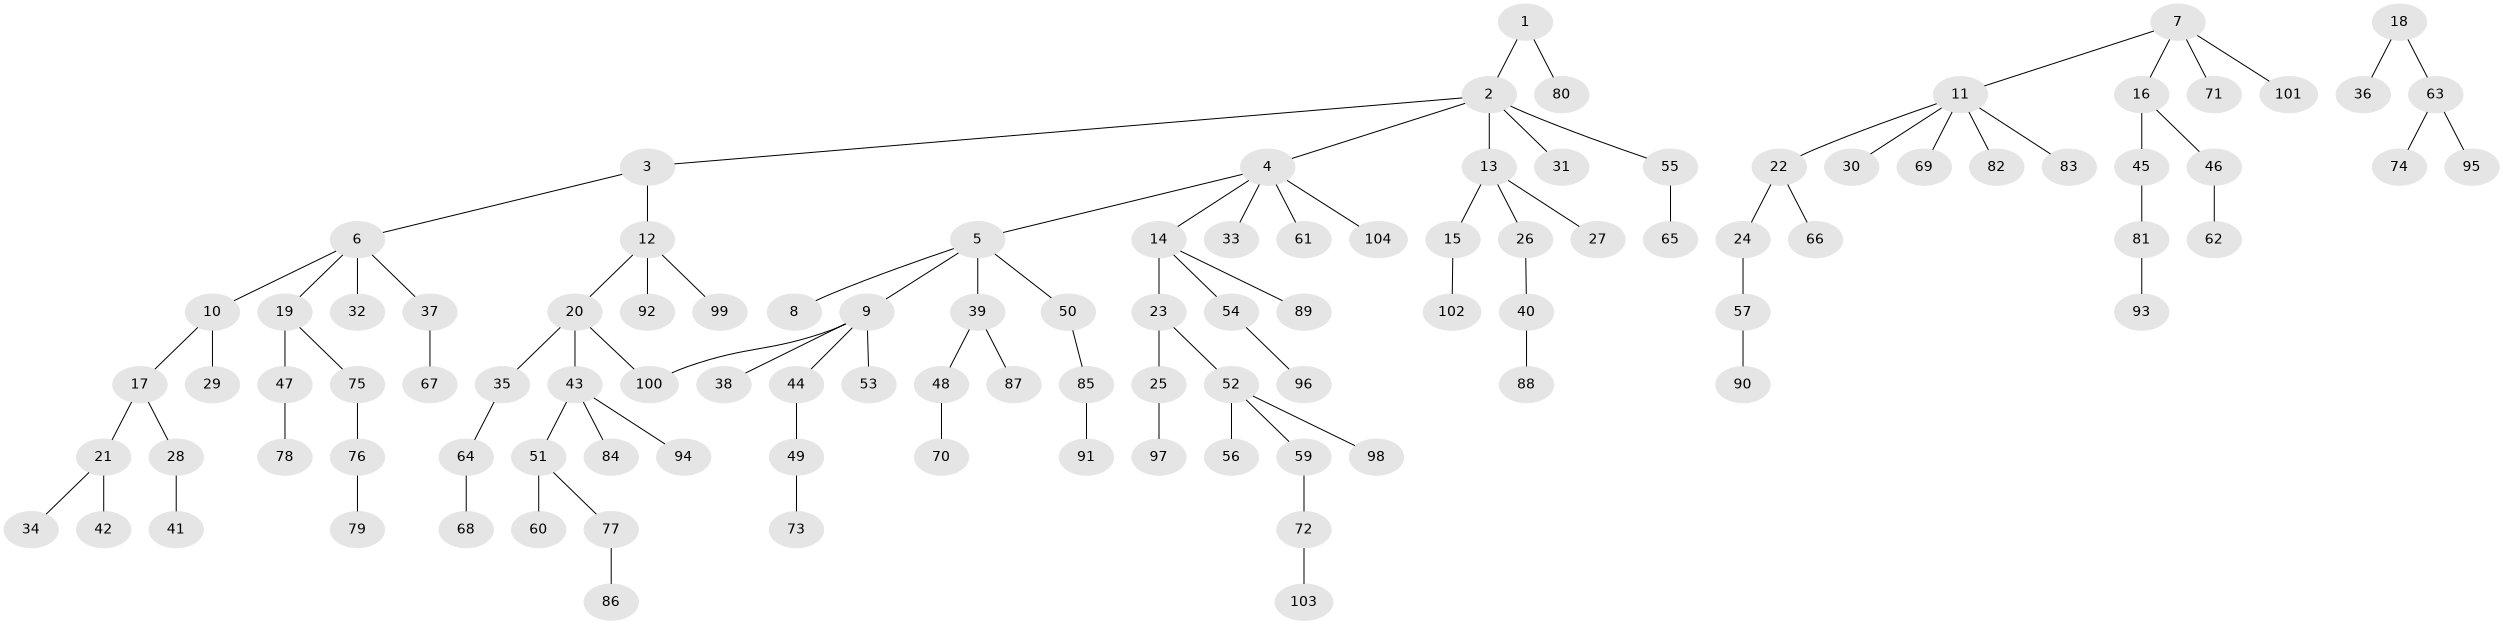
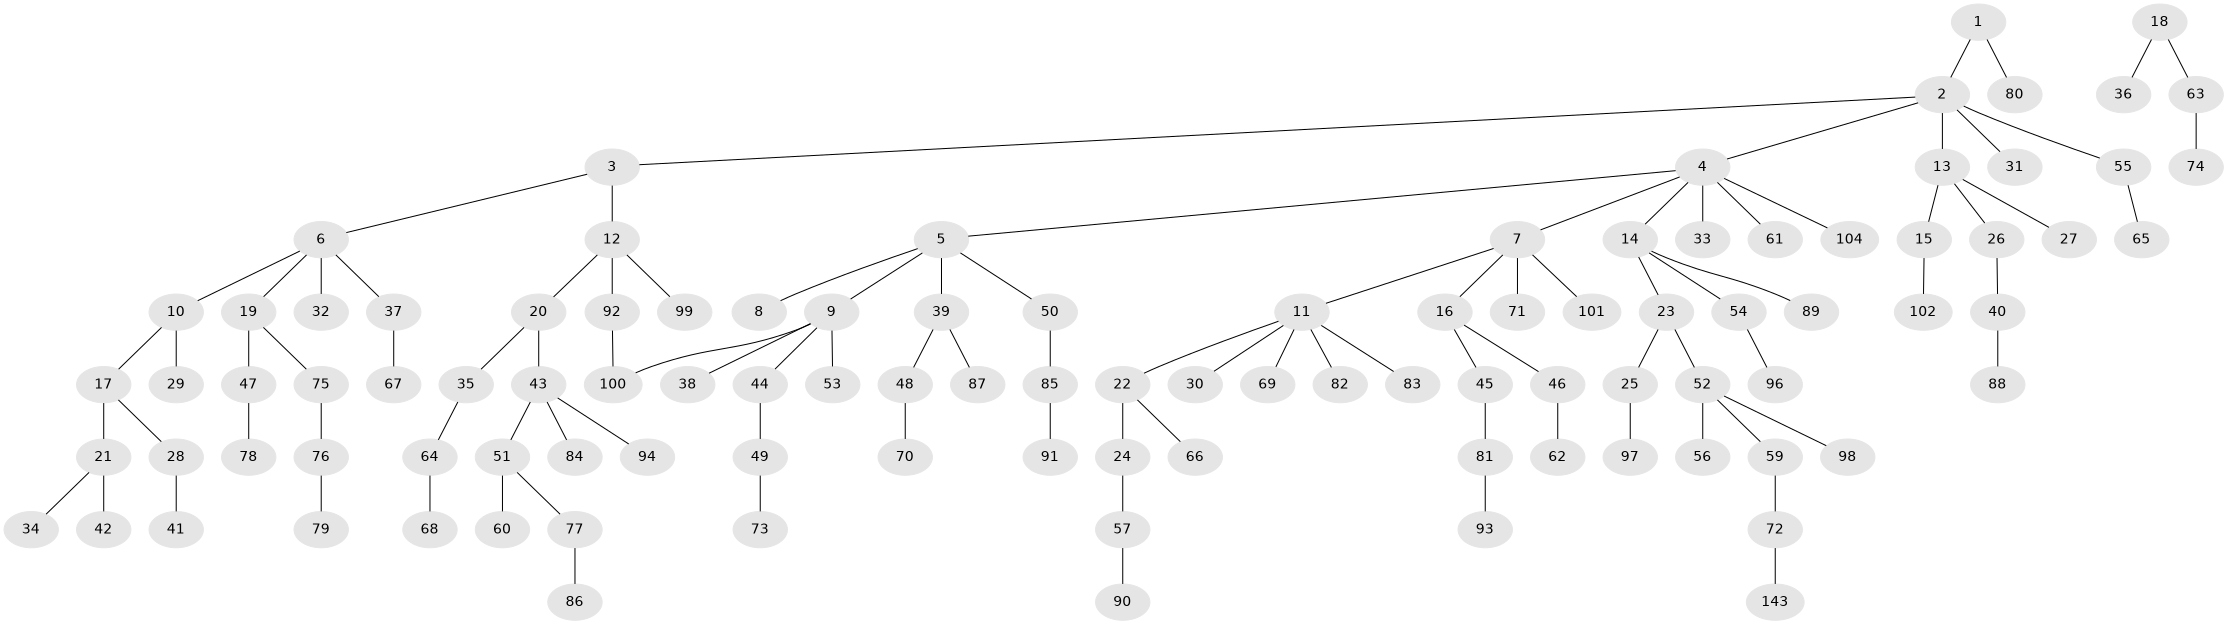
node "95": removed
edge "4" -- "7": added
edge "20" -- "100": now "92" -- "100"
node "103": label "103" -> "143"
